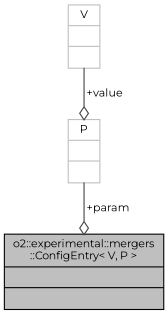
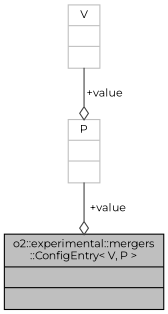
edge "P" -> "o2::experimental::mergers": label " +param" -> " +value"
